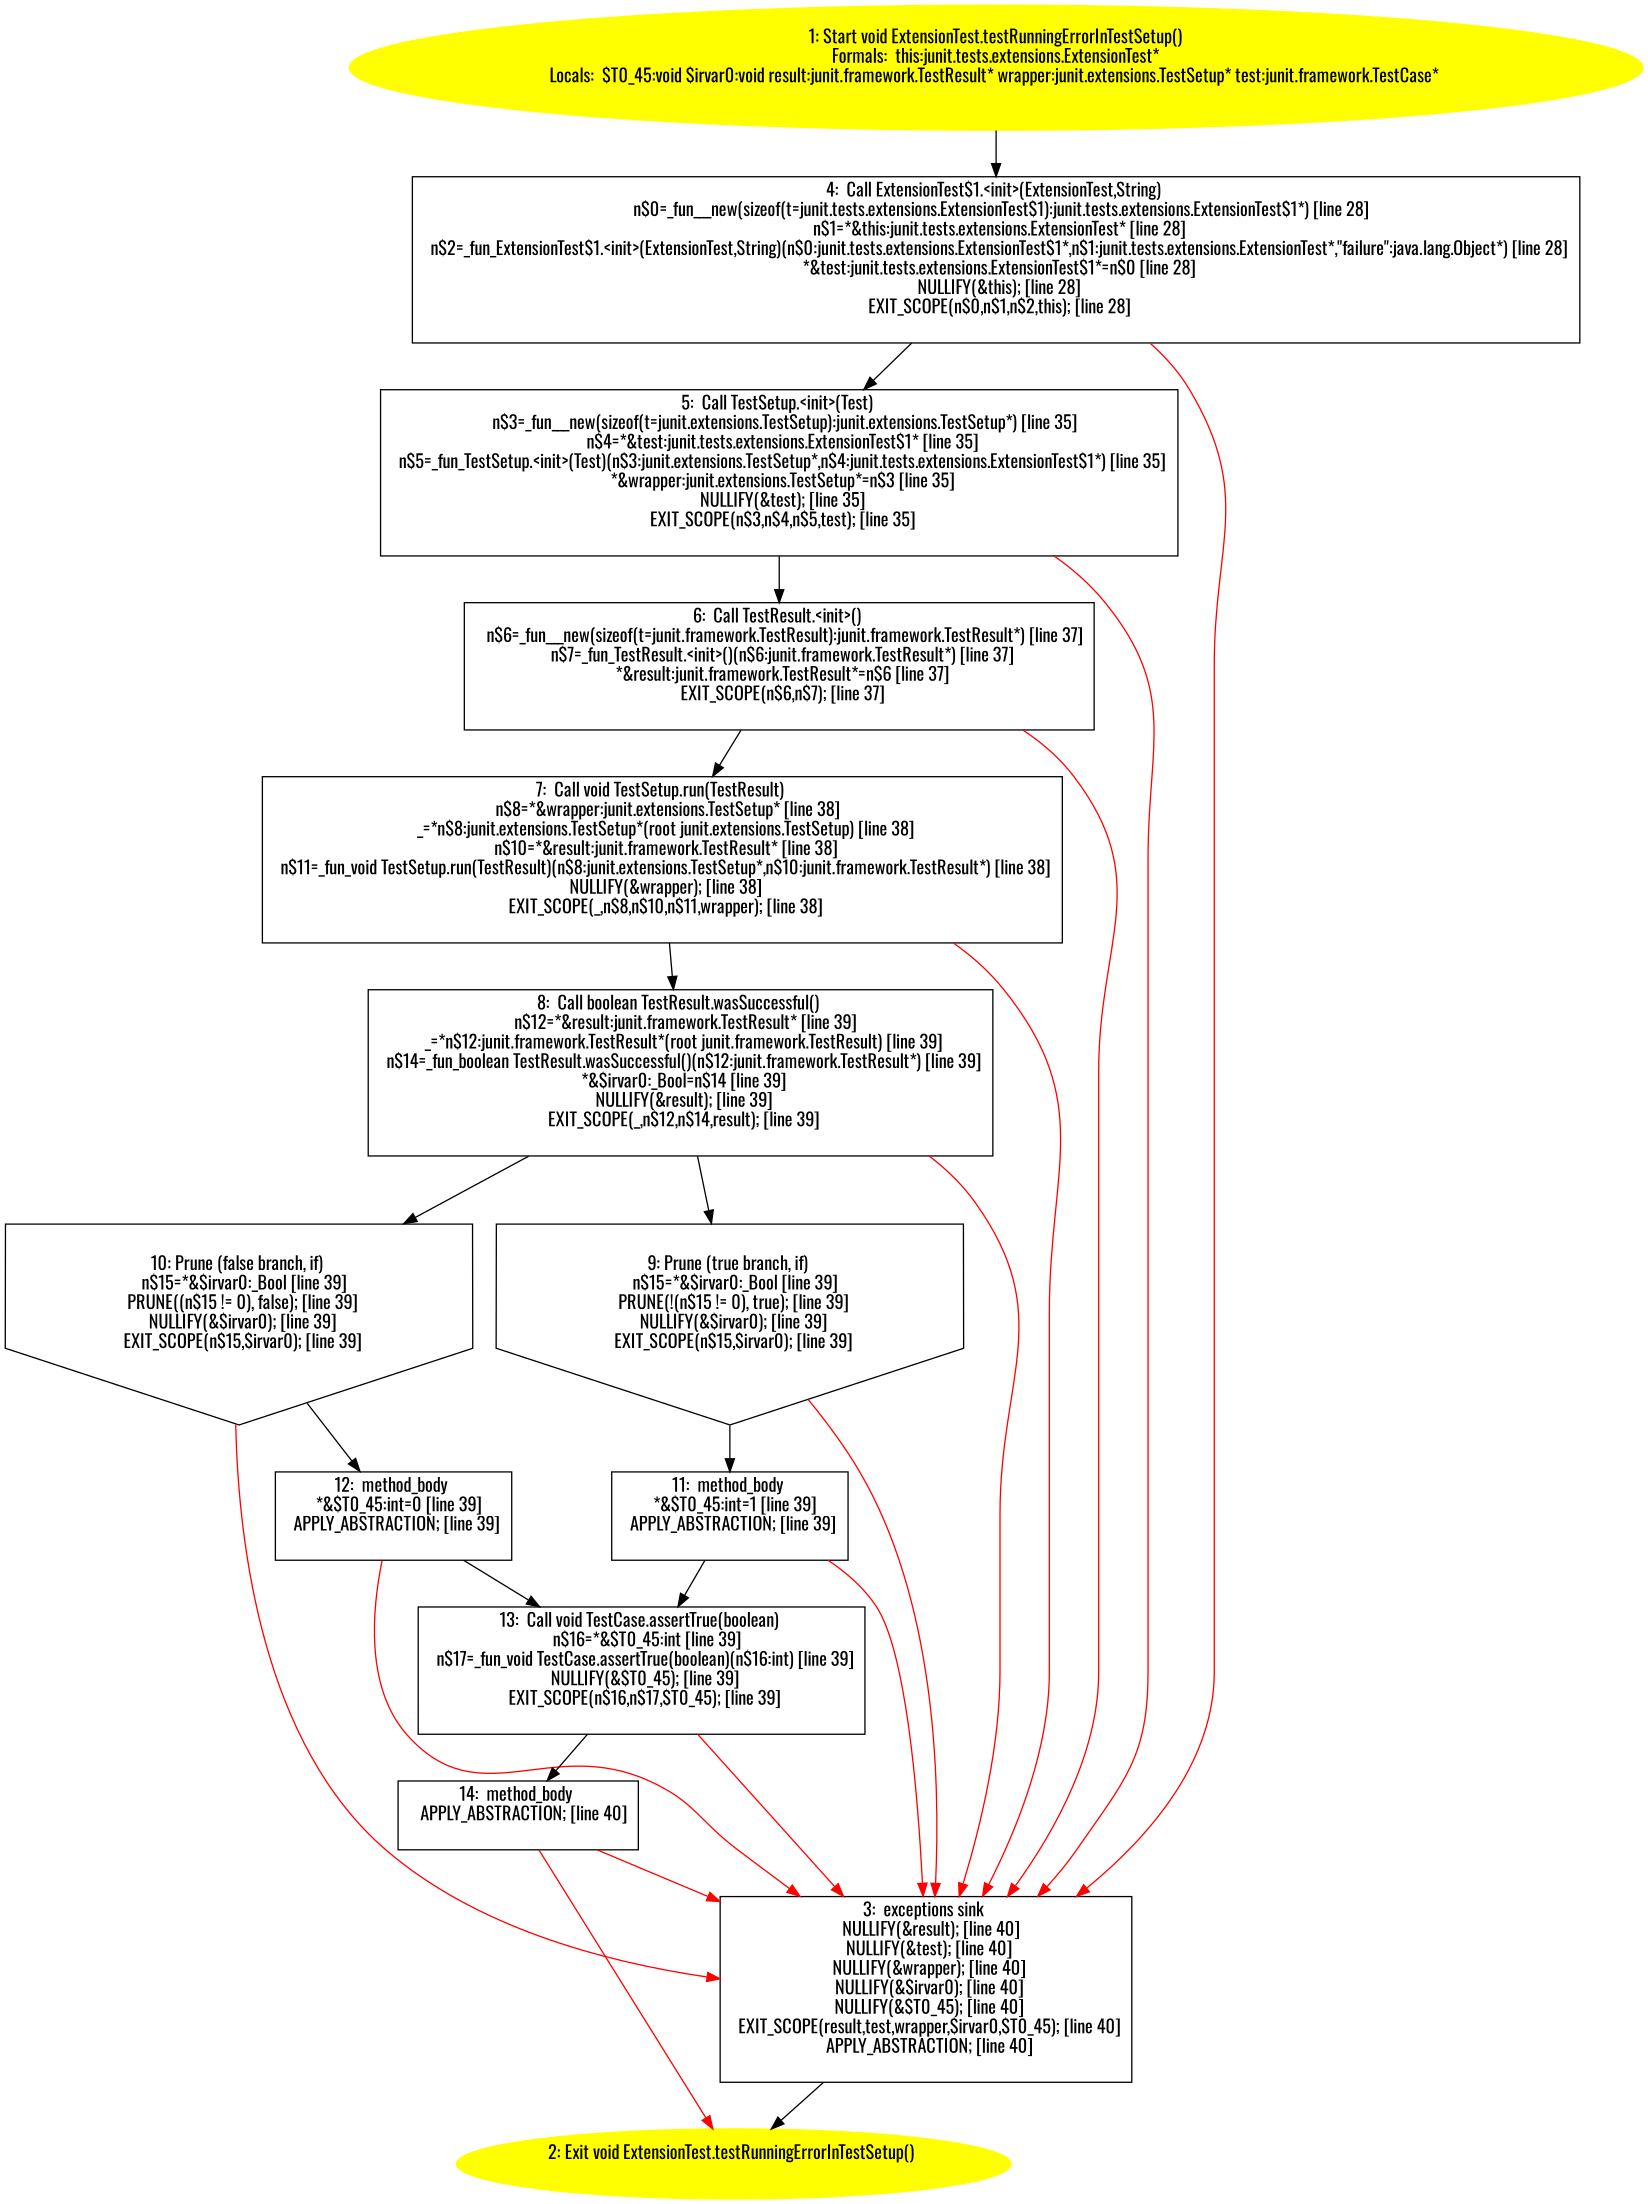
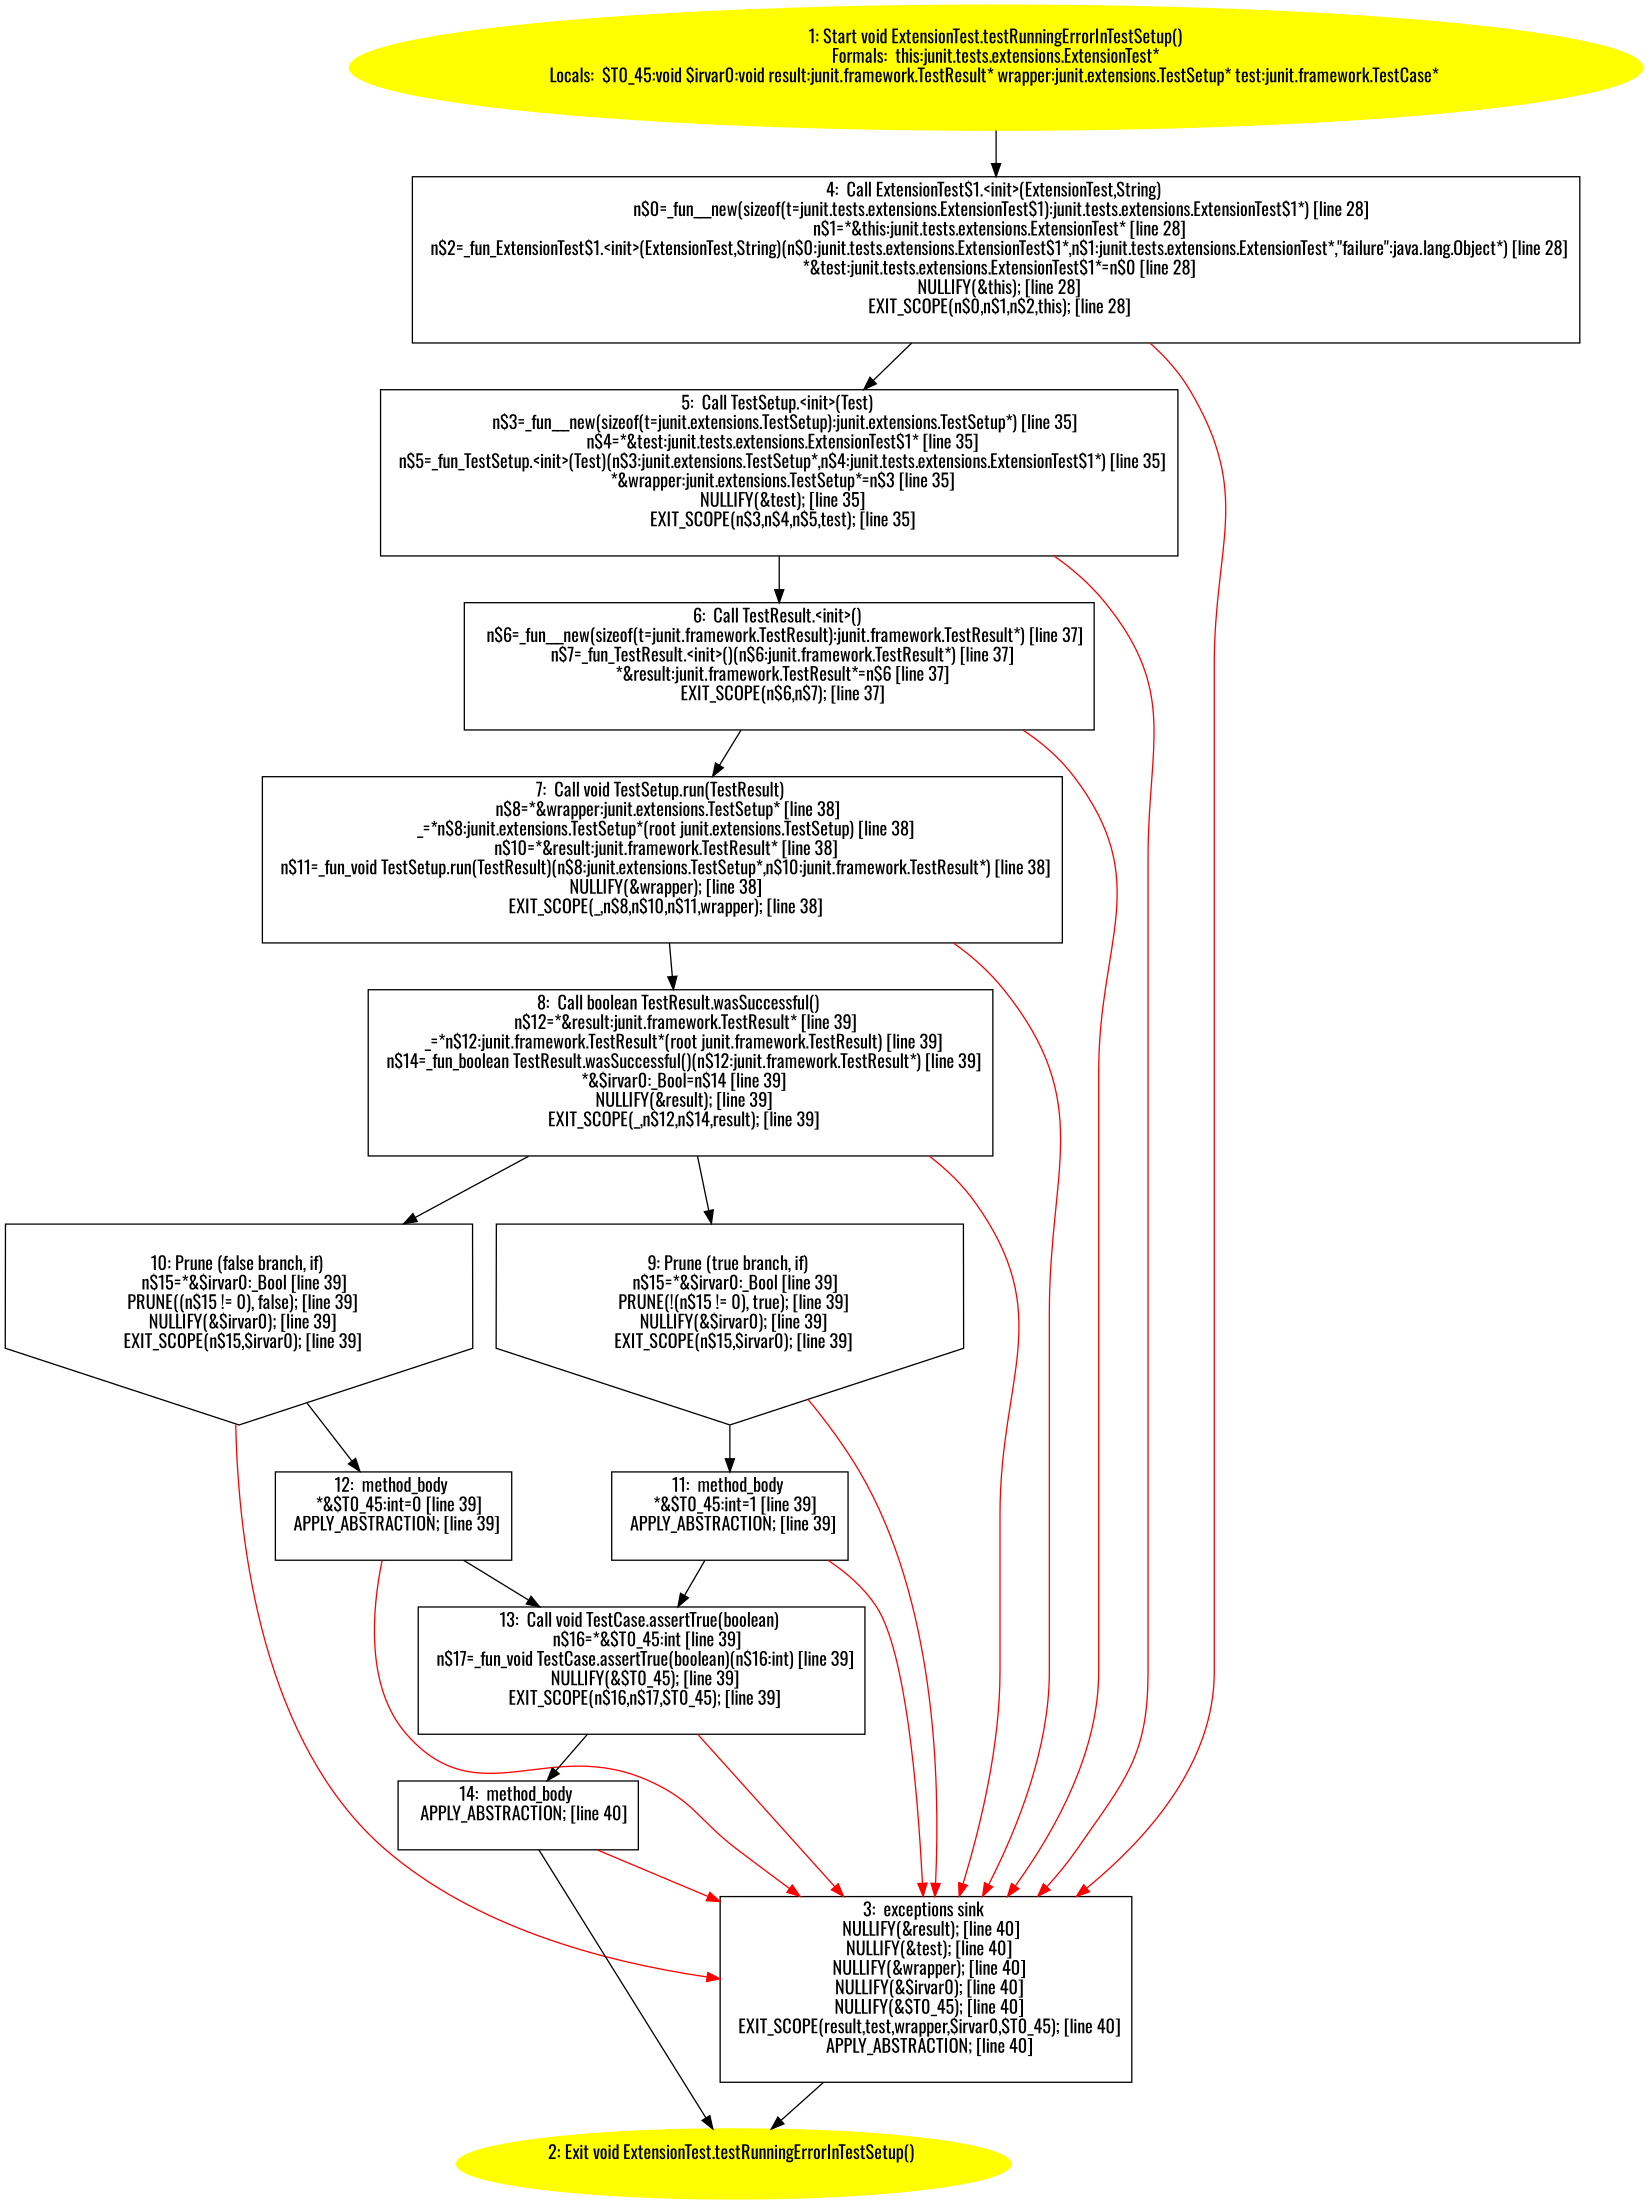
edge "14:  method_body APPLY_ABSTRACTION; [line 40]" -> "2: Exit void ExtensionTest.testRunningErrorInTestSetup()": color red -> black
